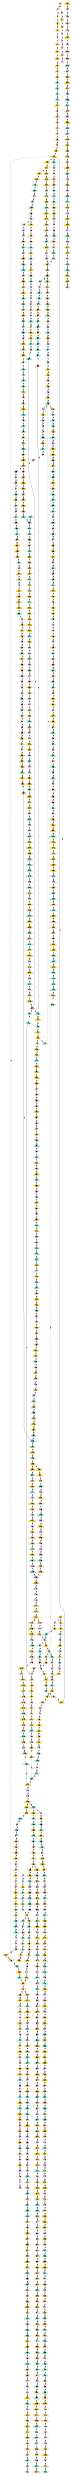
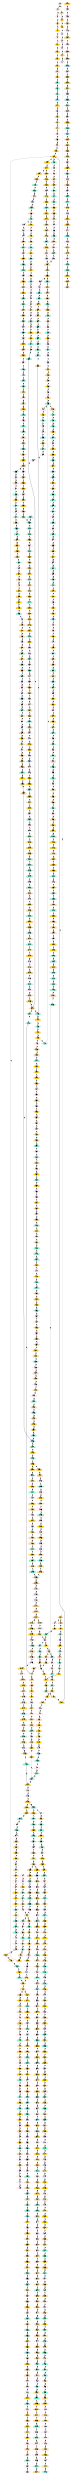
node "S722": fillcolor aquamarine -> white
node "S676": fillcolor aquamarine -> gold
